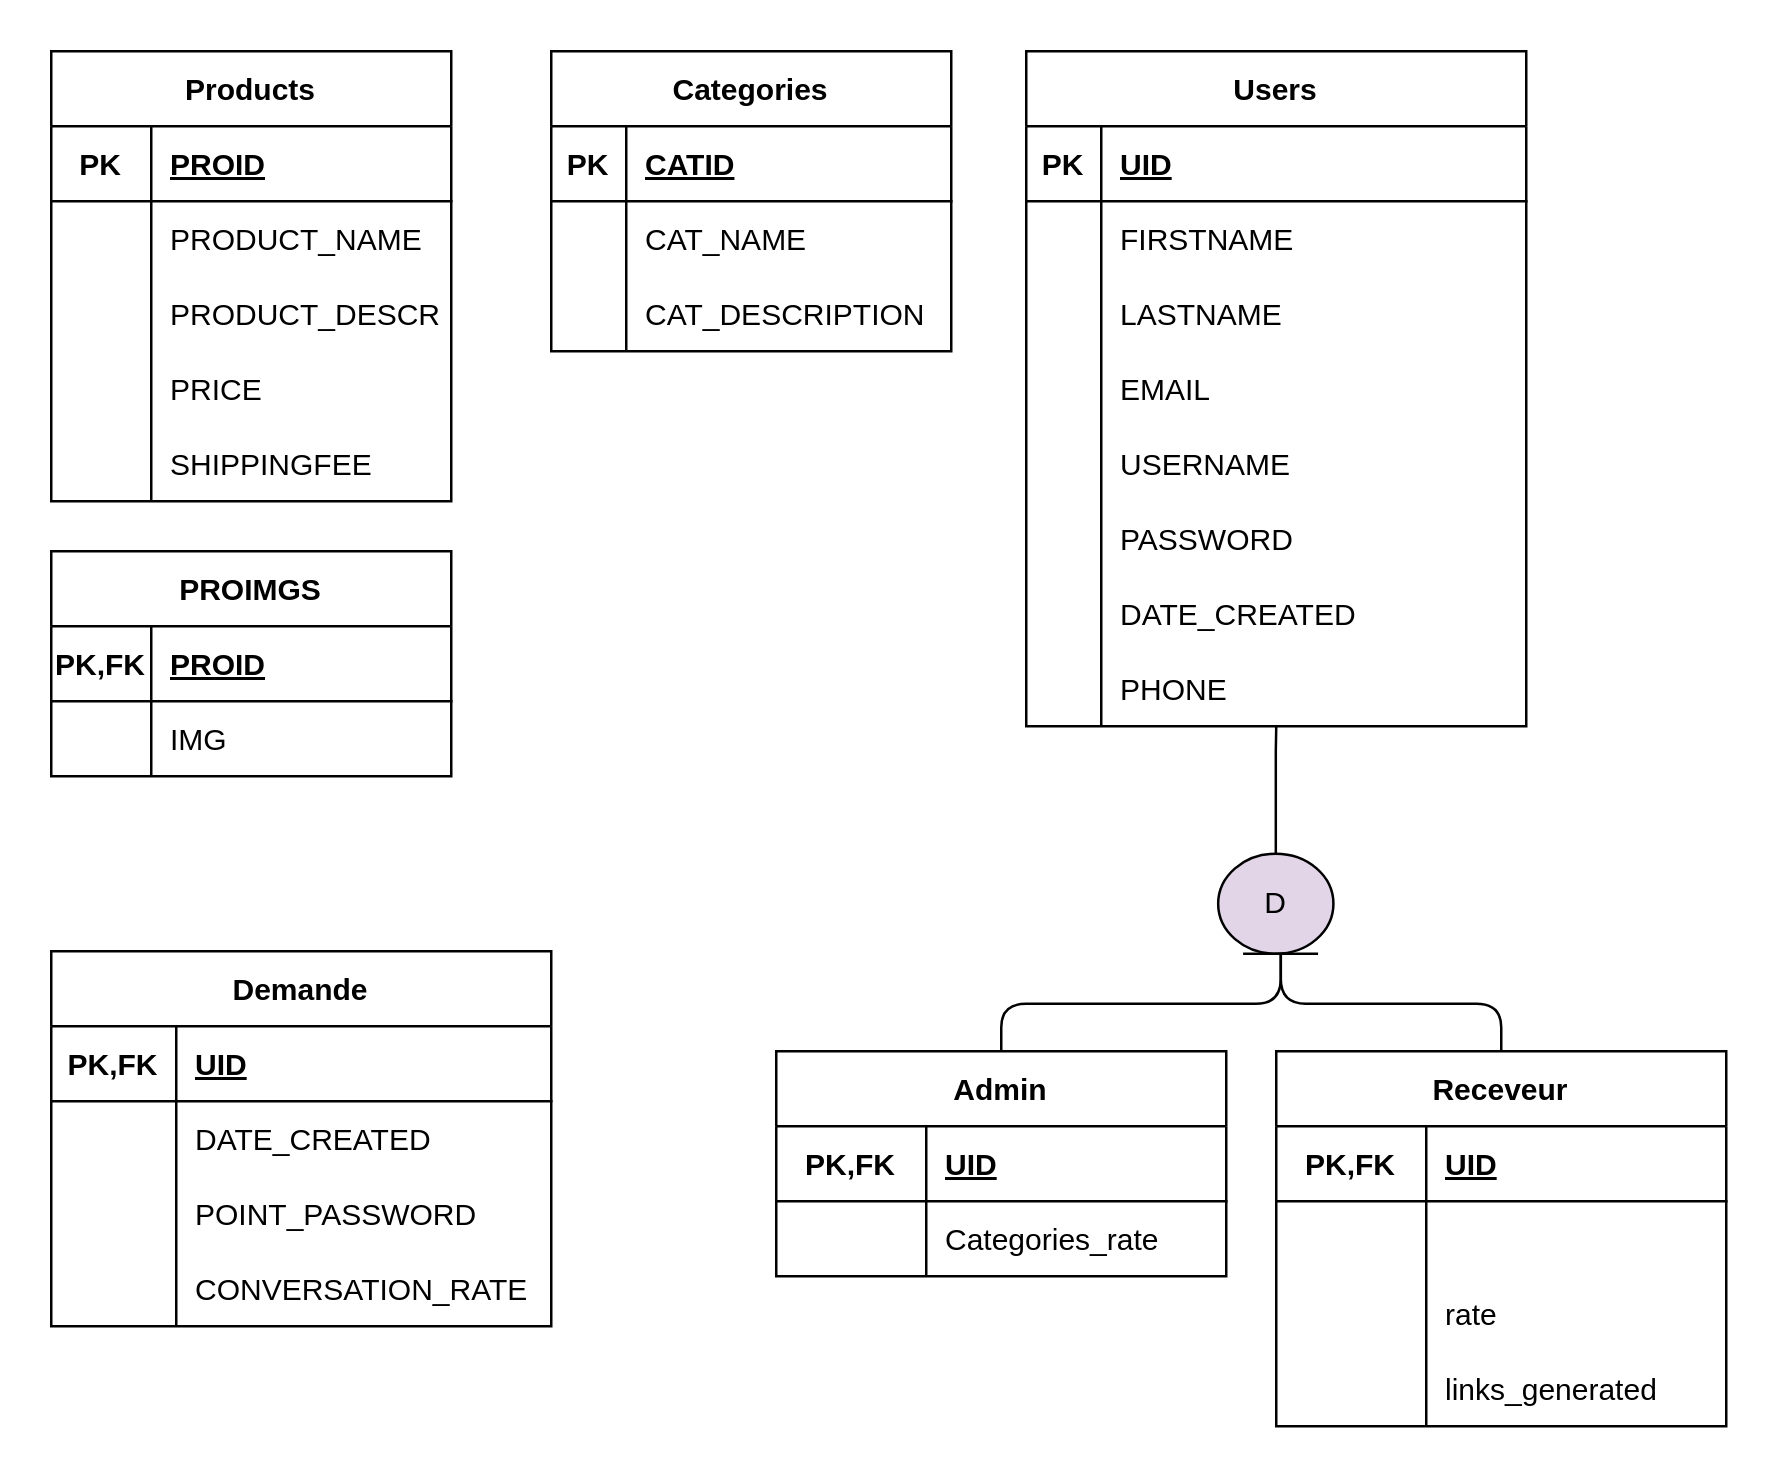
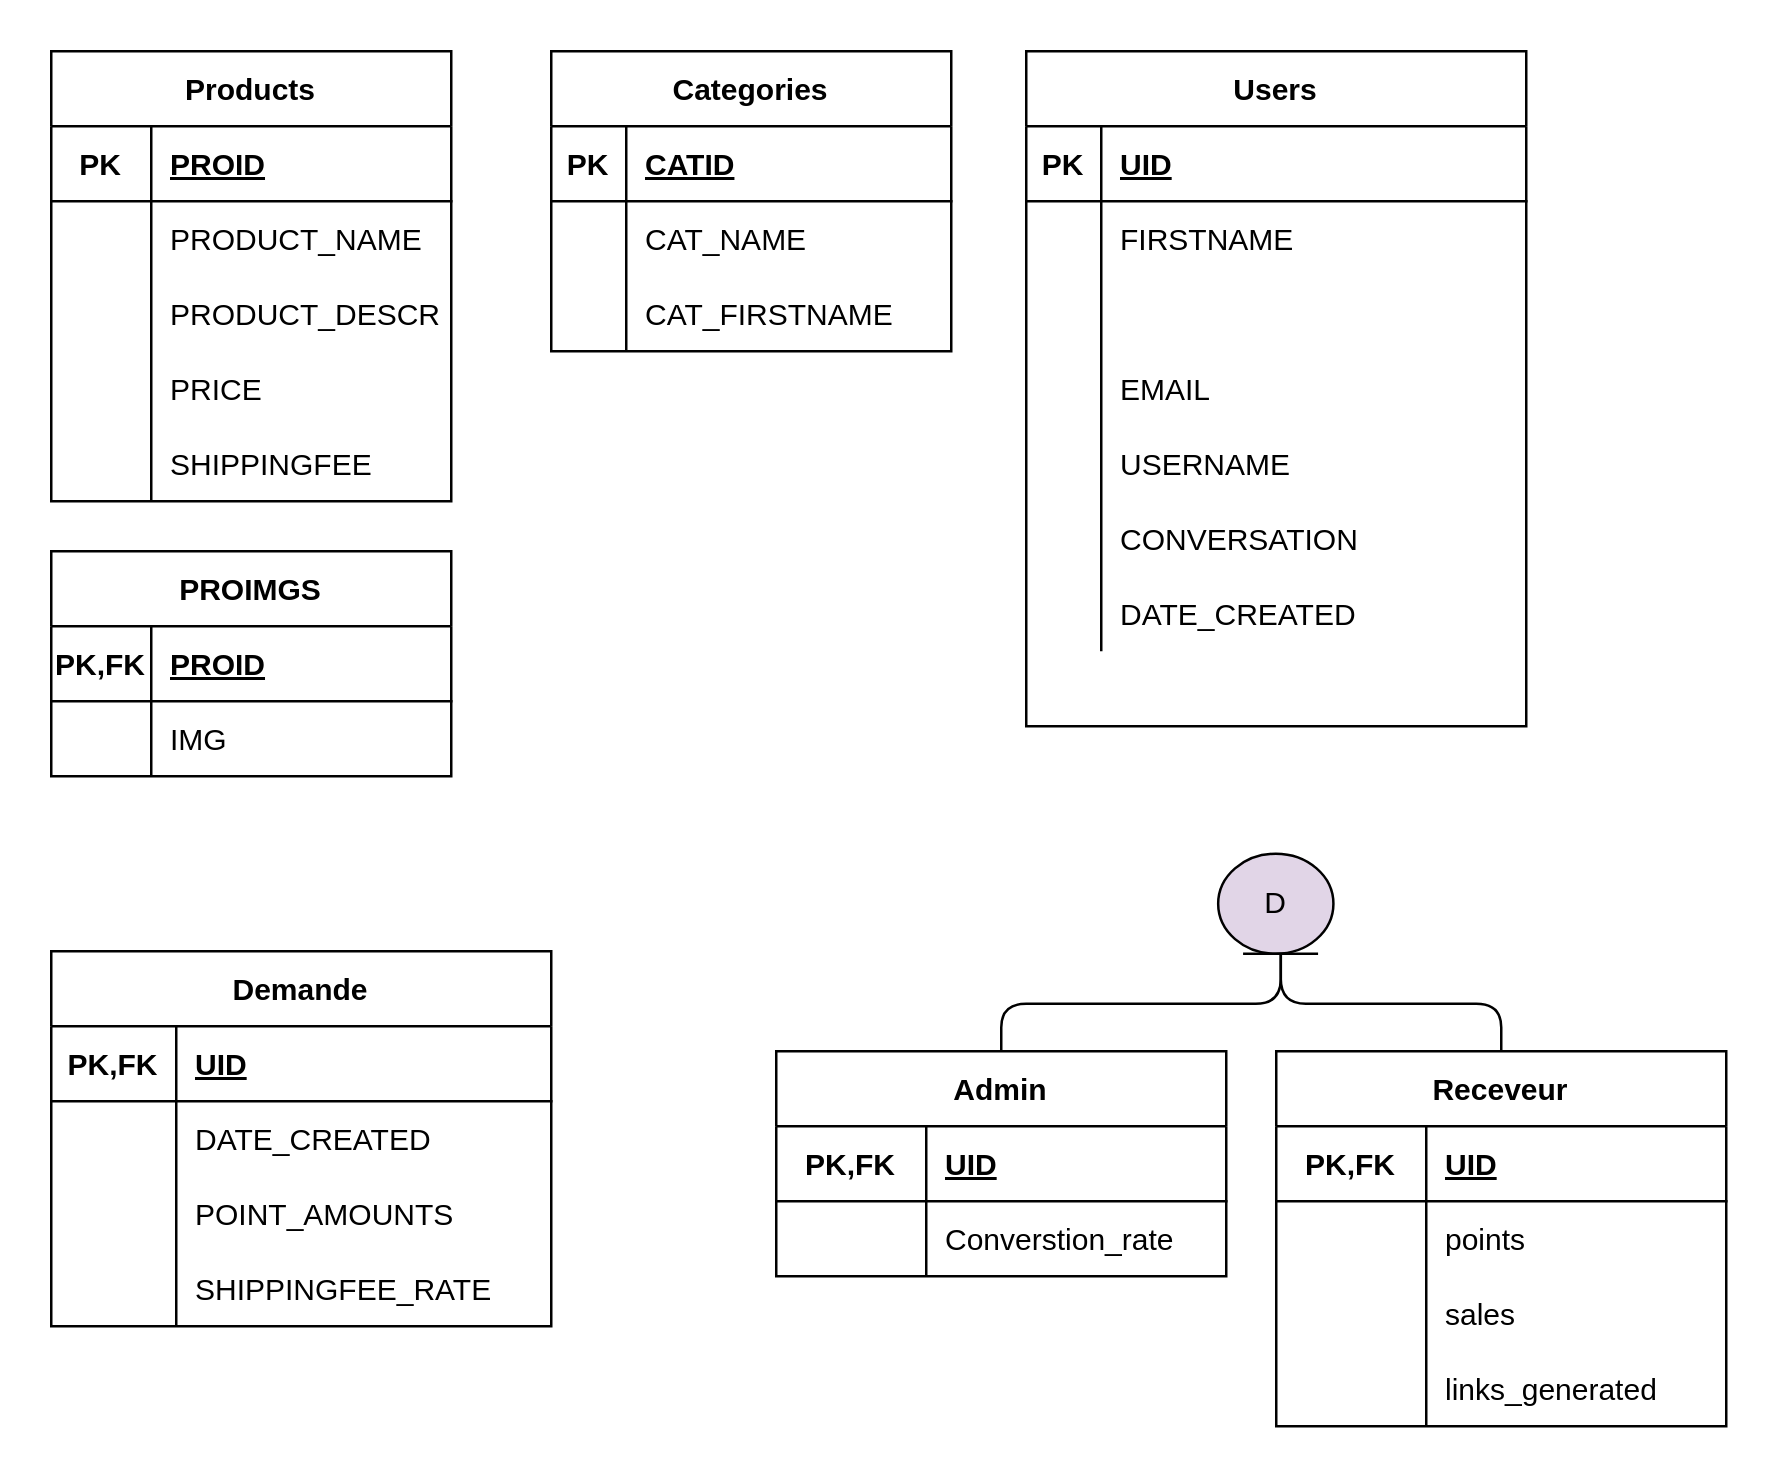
node "LASTNAME": removed
node "CAT_DESCRIPTION": label "CAT_DESCRIPTION" -> "CAT_FIRSTNAME"
node "PASSWORD": label "PASSWORD" -> "CONVERSATION"
node "PHONE": removed
edge "Users" -- "D": removed
node "POINT_PASSWORD": label "POINT_PASSWORD" -> "POINT_AMOUNTS"
node "points": added
node "Categories_rate": label "Categories_rate" -> "Converstion_rate"
node "CONVERSATION_RATE": label "CONVERSATION_RATE" -> "SHIPPINGFEE_RATE"
node "rate": label "rate" -> "sales"
